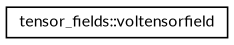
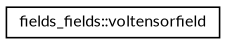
node "tensor_fields::voltensorfield": label "tensor_fields::voltensorfield" -> "fields_fields::voltensorfield"
